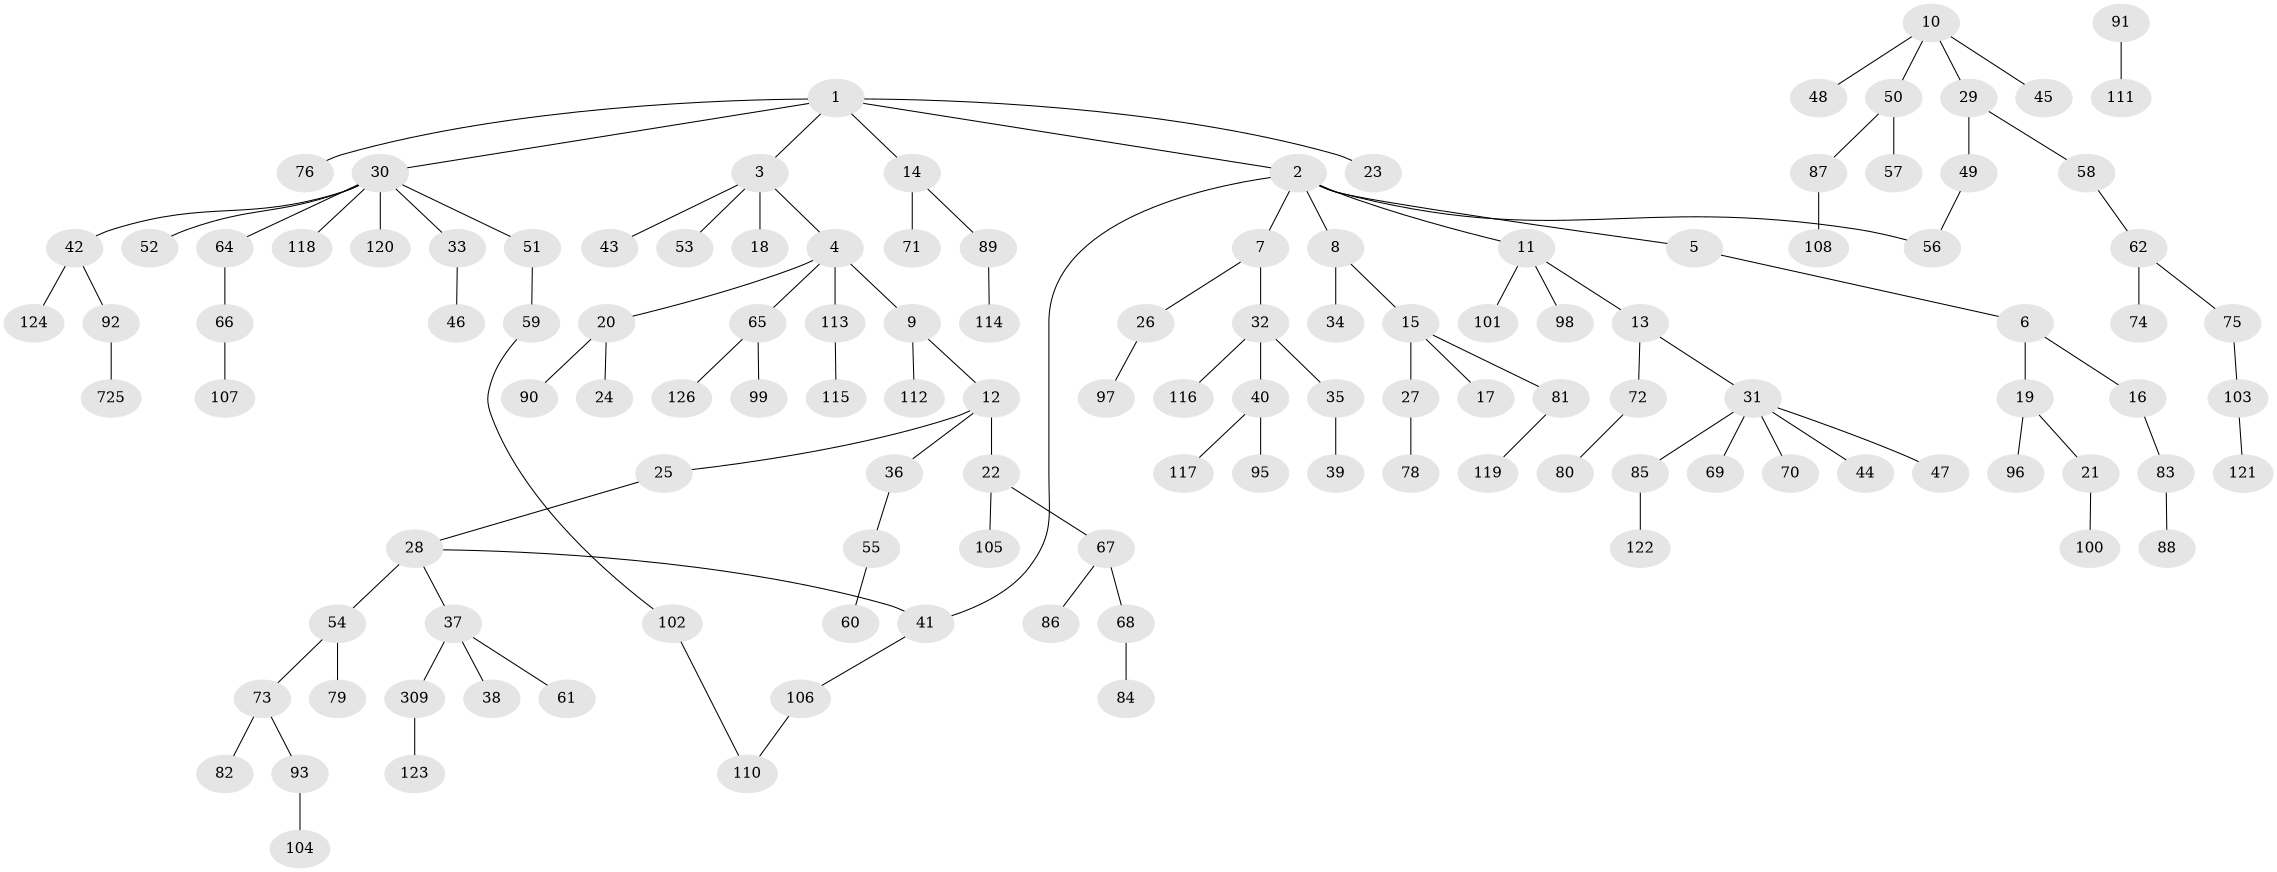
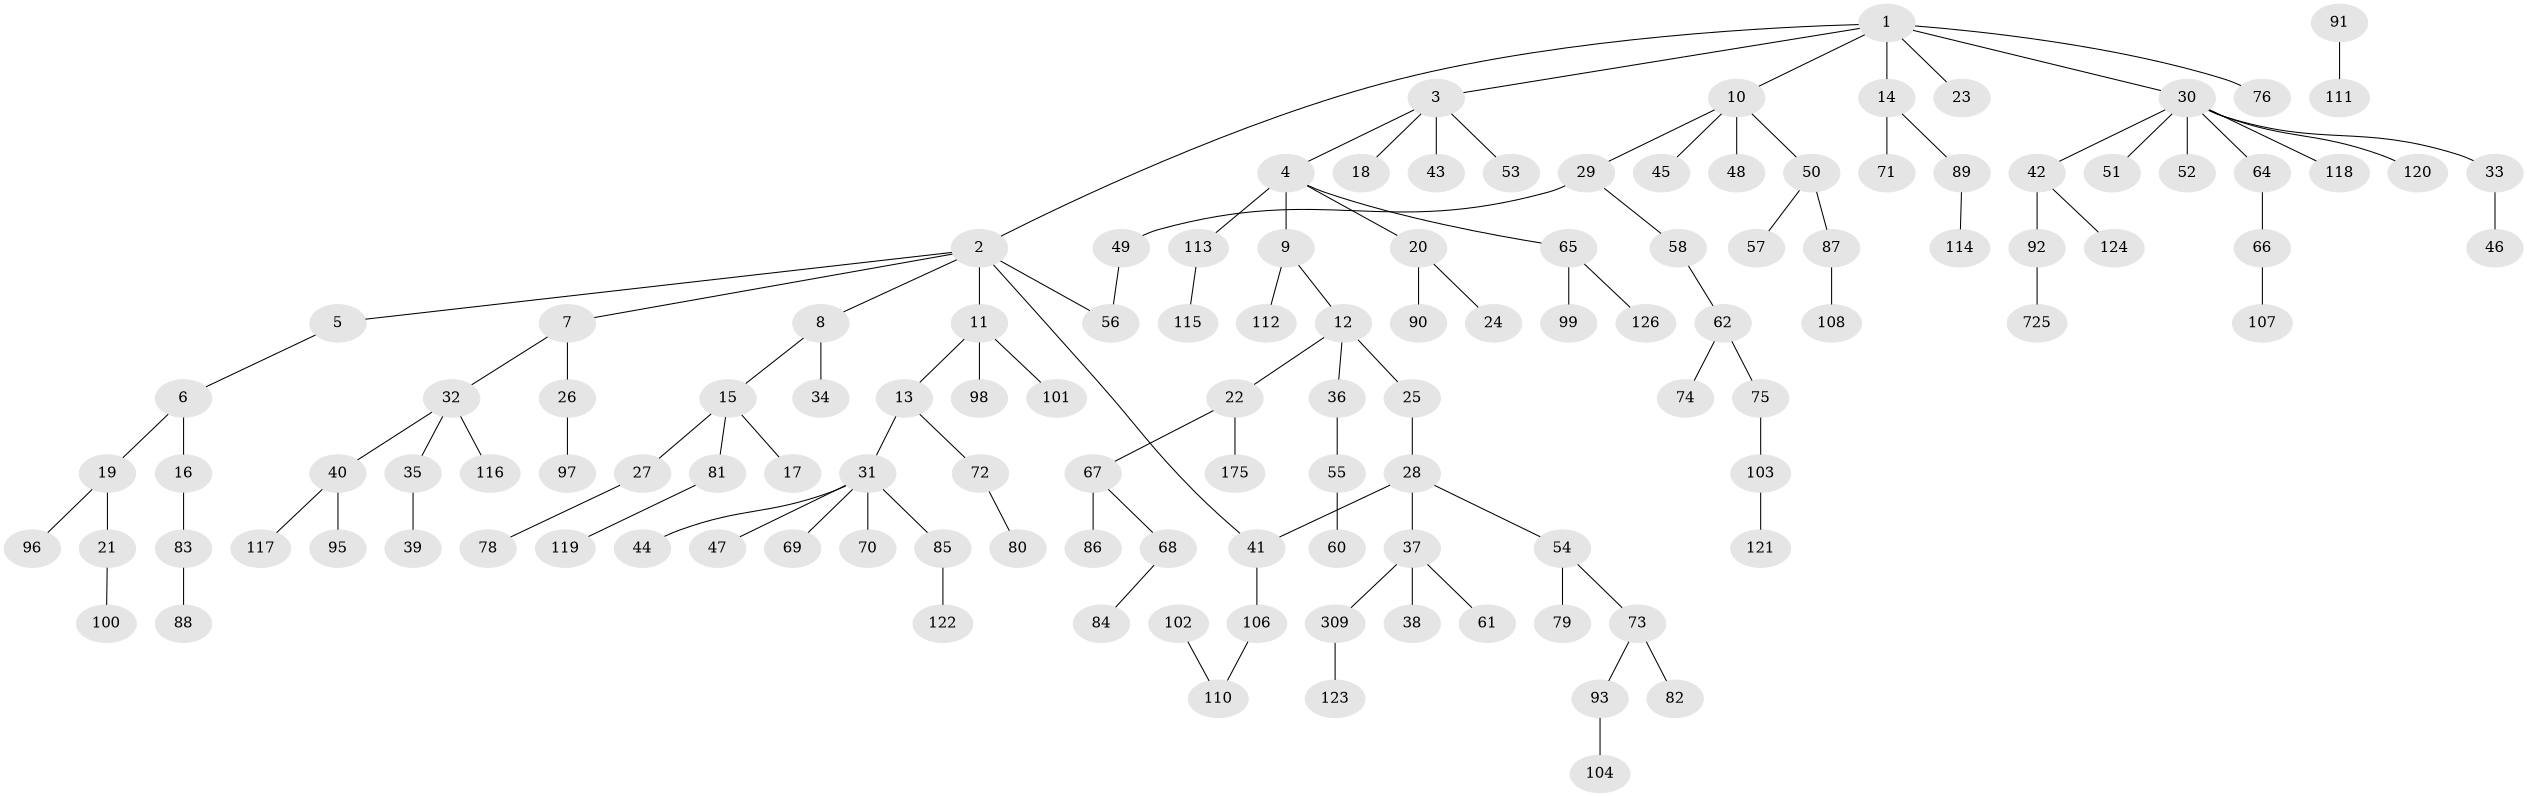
edge "1" -- "10": added
node "59": removed
node "105": label "105" -> "175"
